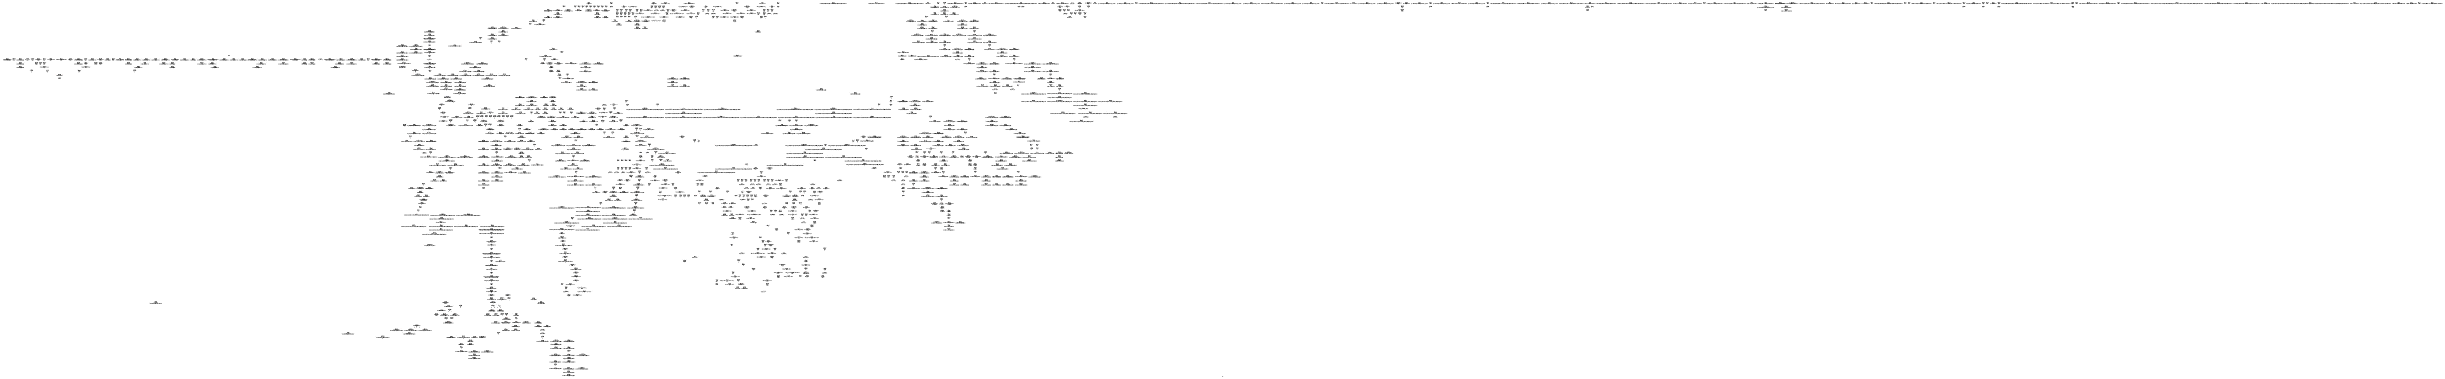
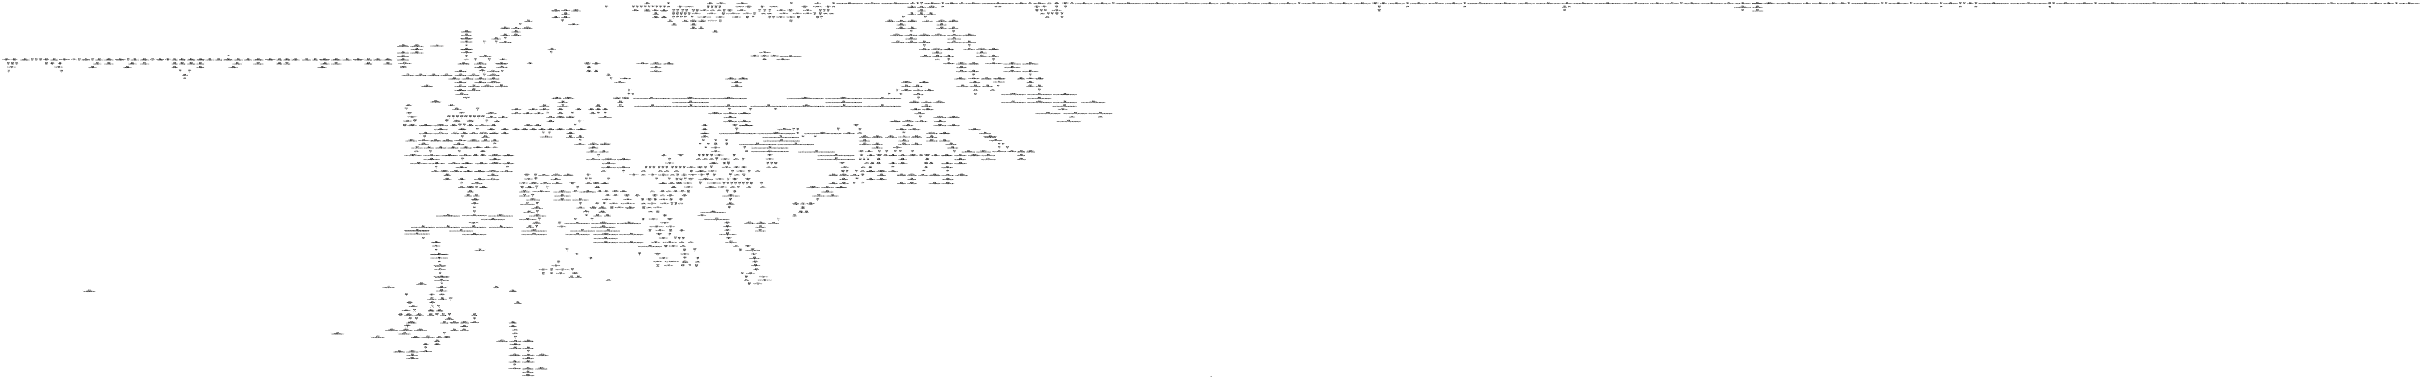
node "NodeID: 326": added
node "NodeID: 906": added
